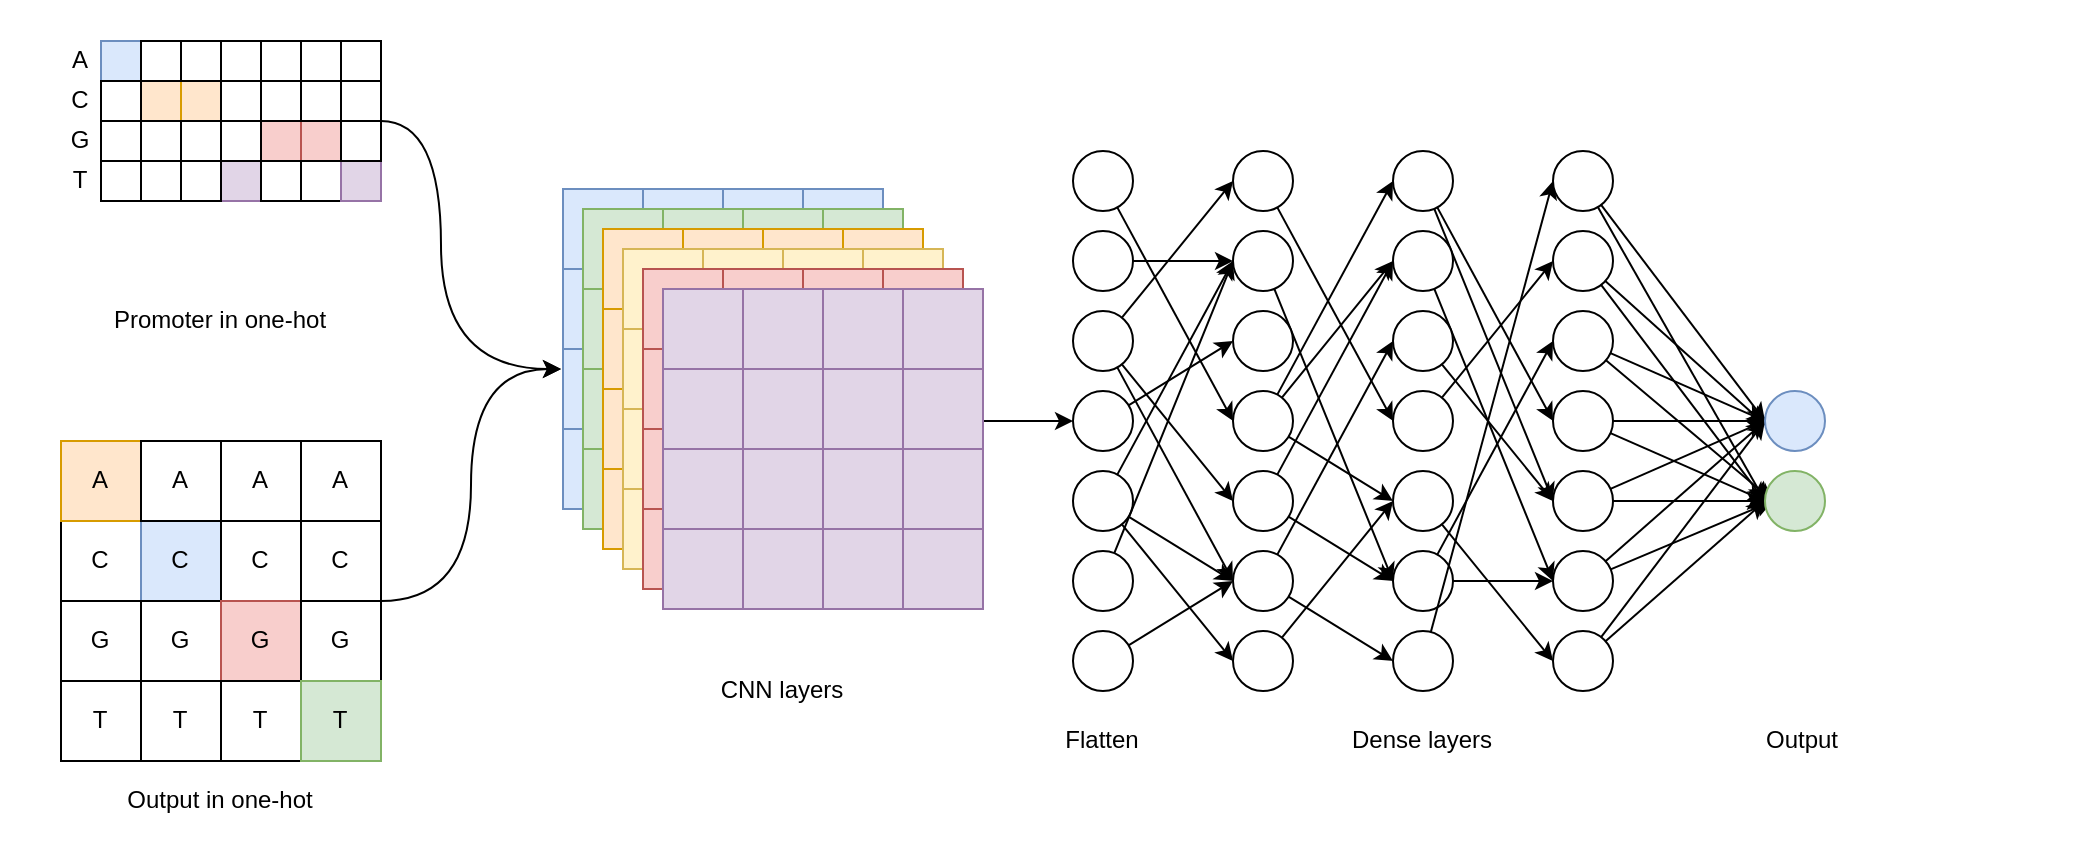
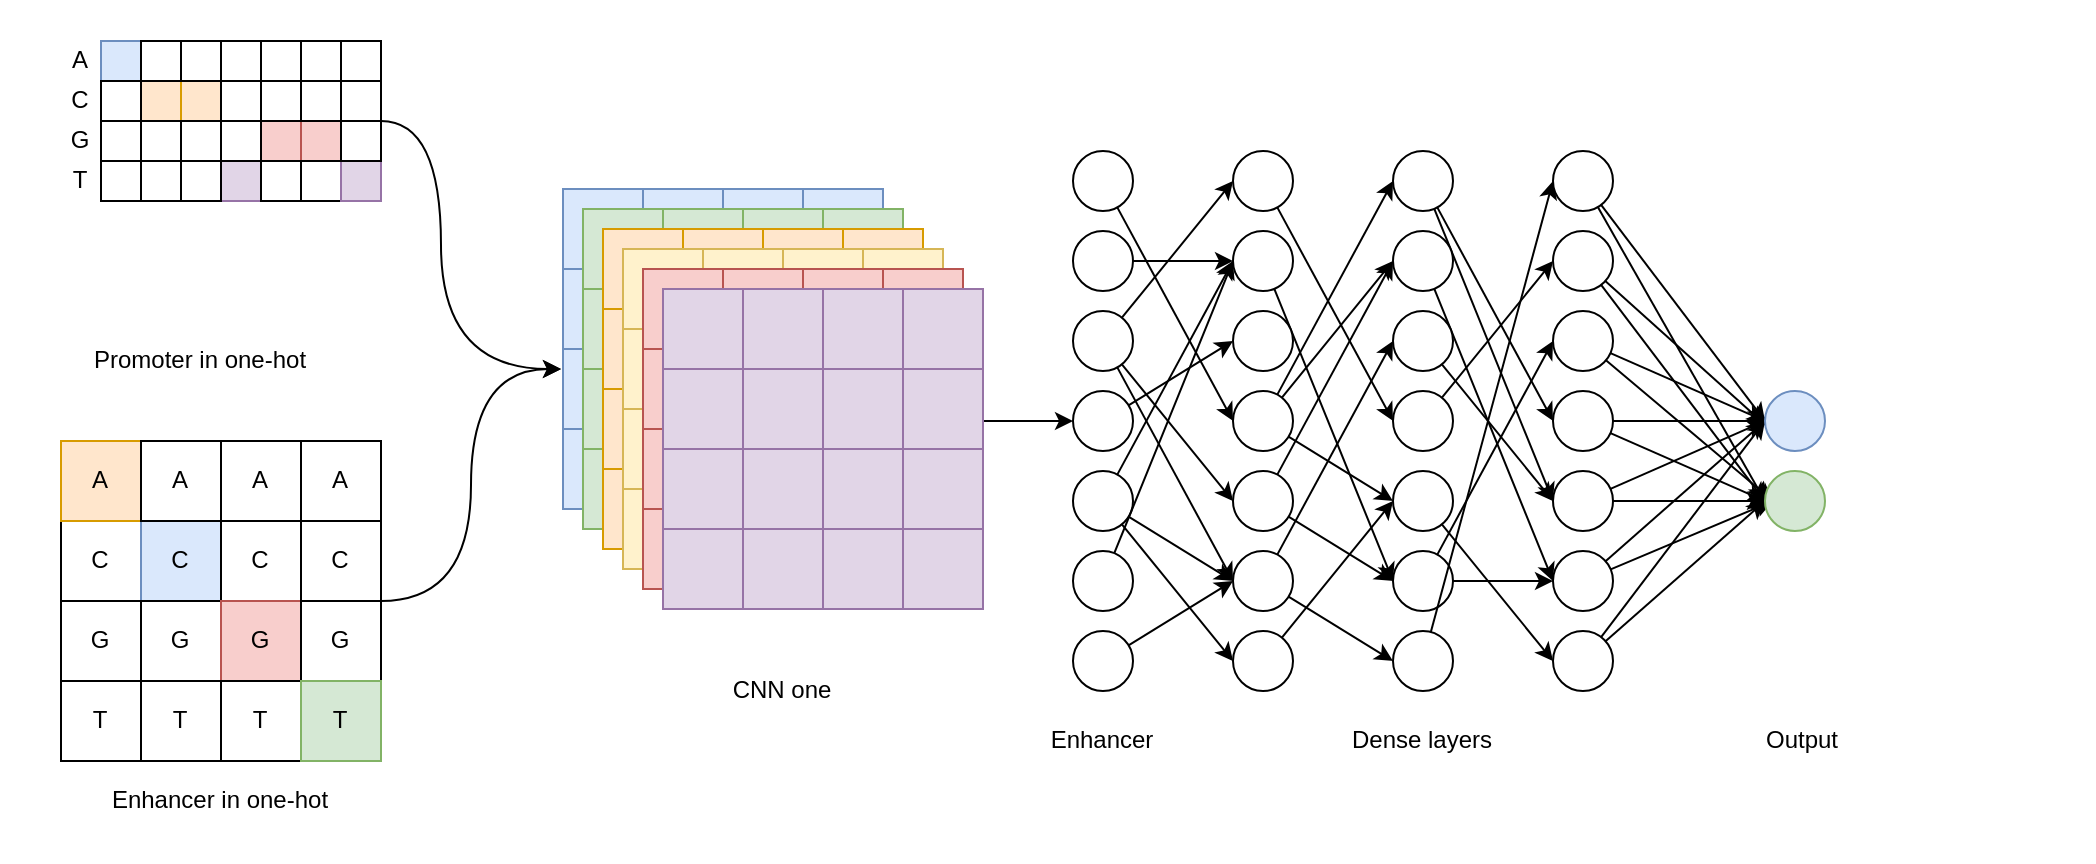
node "Promoter in one-hot": moved (221, 321) -> (201, 361)
node "CNN layers": label "CNN layers" -> "CNN one"
node "Flatten": label "Flatten" -> "Enhancer"
node "Output in one-hot": label "Output in one-hot" -> "Enhancer in one-hot"
